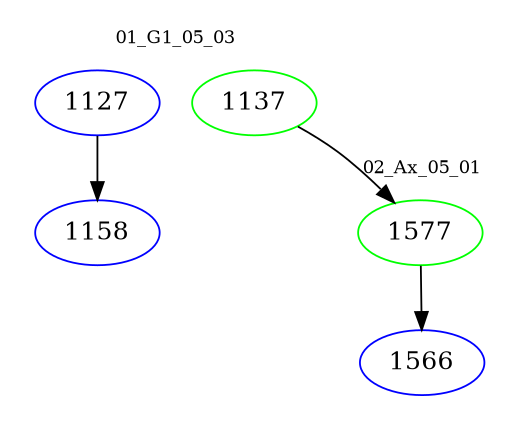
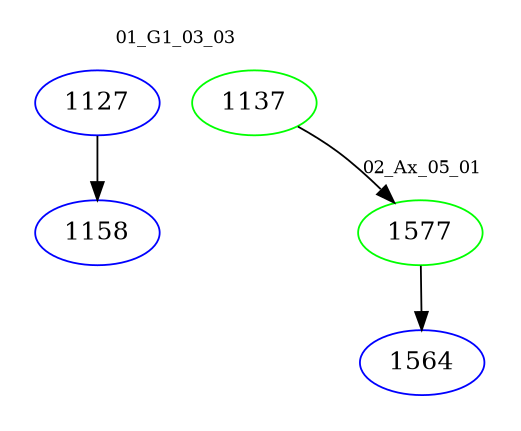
cluster "01_G1_05_03": label "01_G1_05_03" -> "01_G1_03_03"
node "1566": label "1566" -> "1564"
